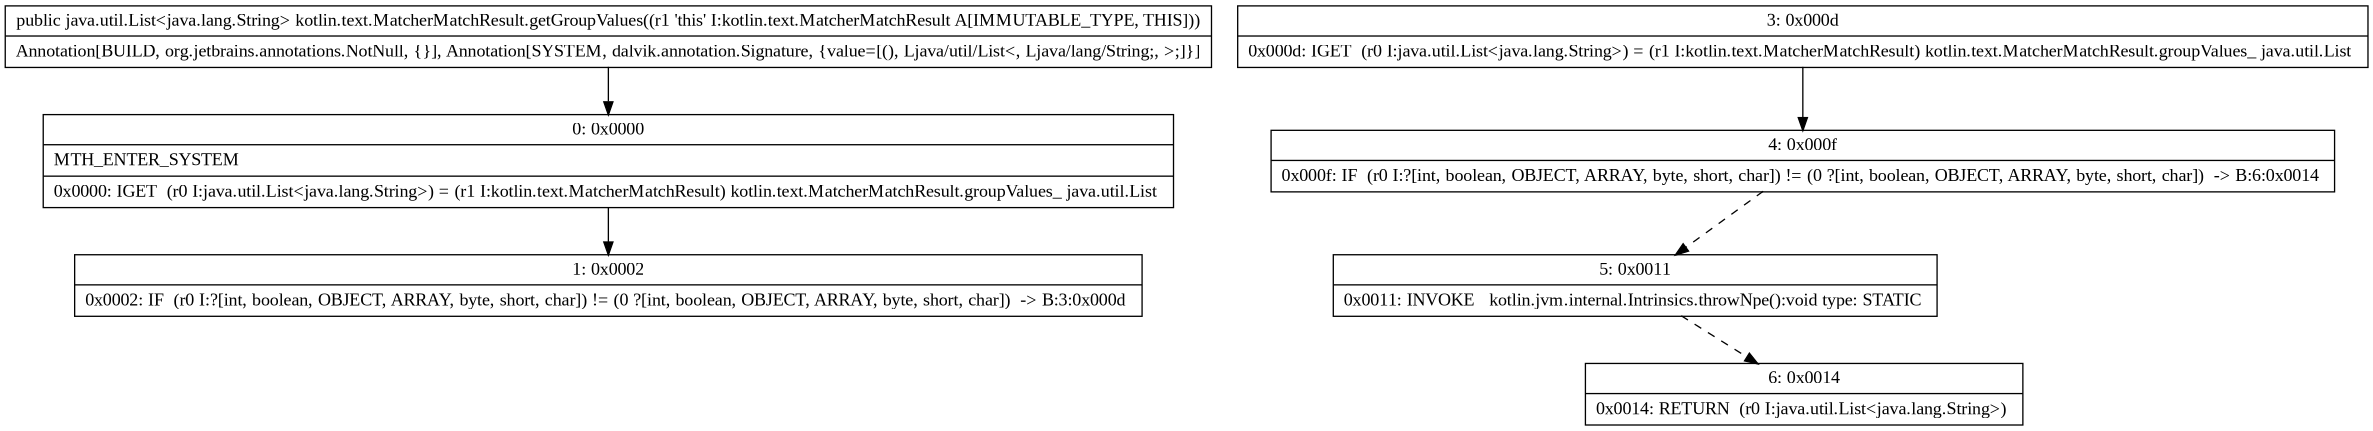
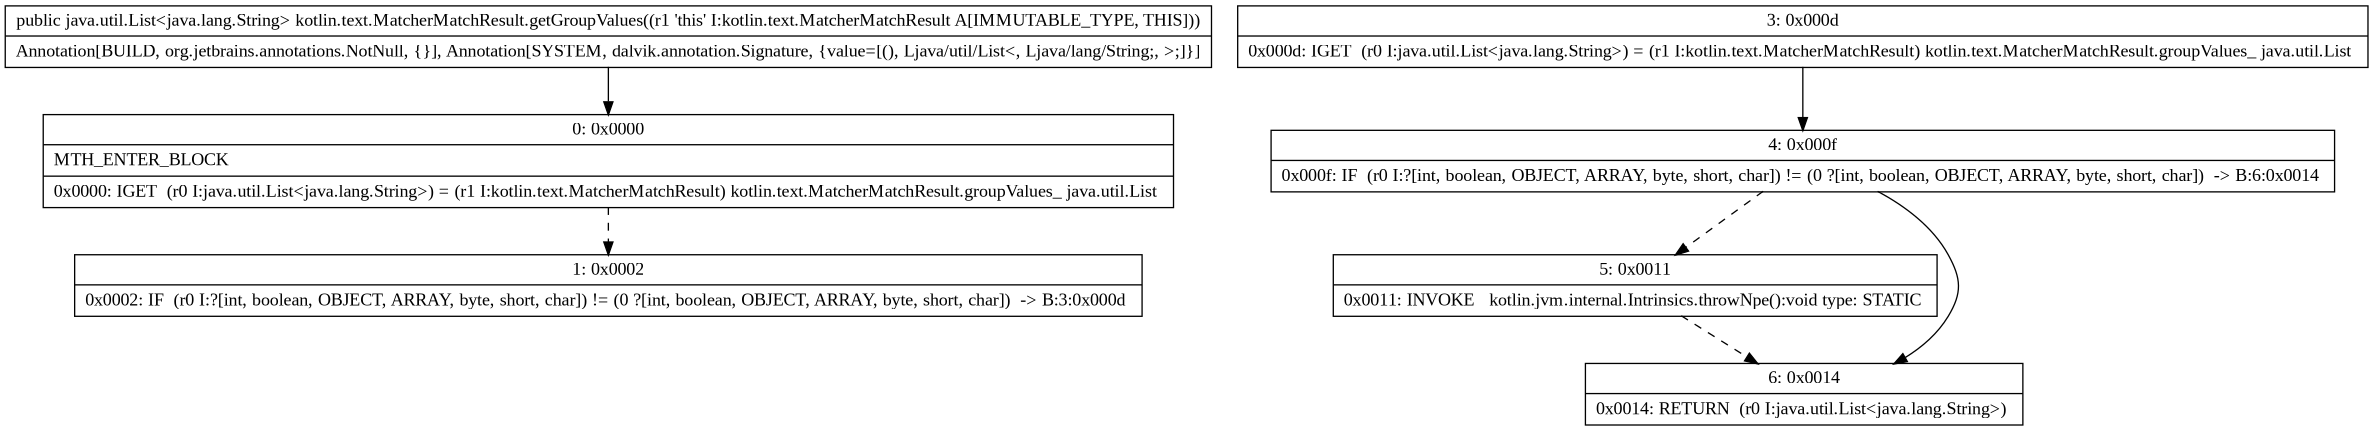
node "0: 0x0000": text "MTH_ENTER_SYSTEM" -> "MTH_ENTER_BLOCK"
edge "0: 0x0000" -> "1: 0x0002": style solid -> dashed
edge "4: 0x000f" -> "6: 0x0014": added
